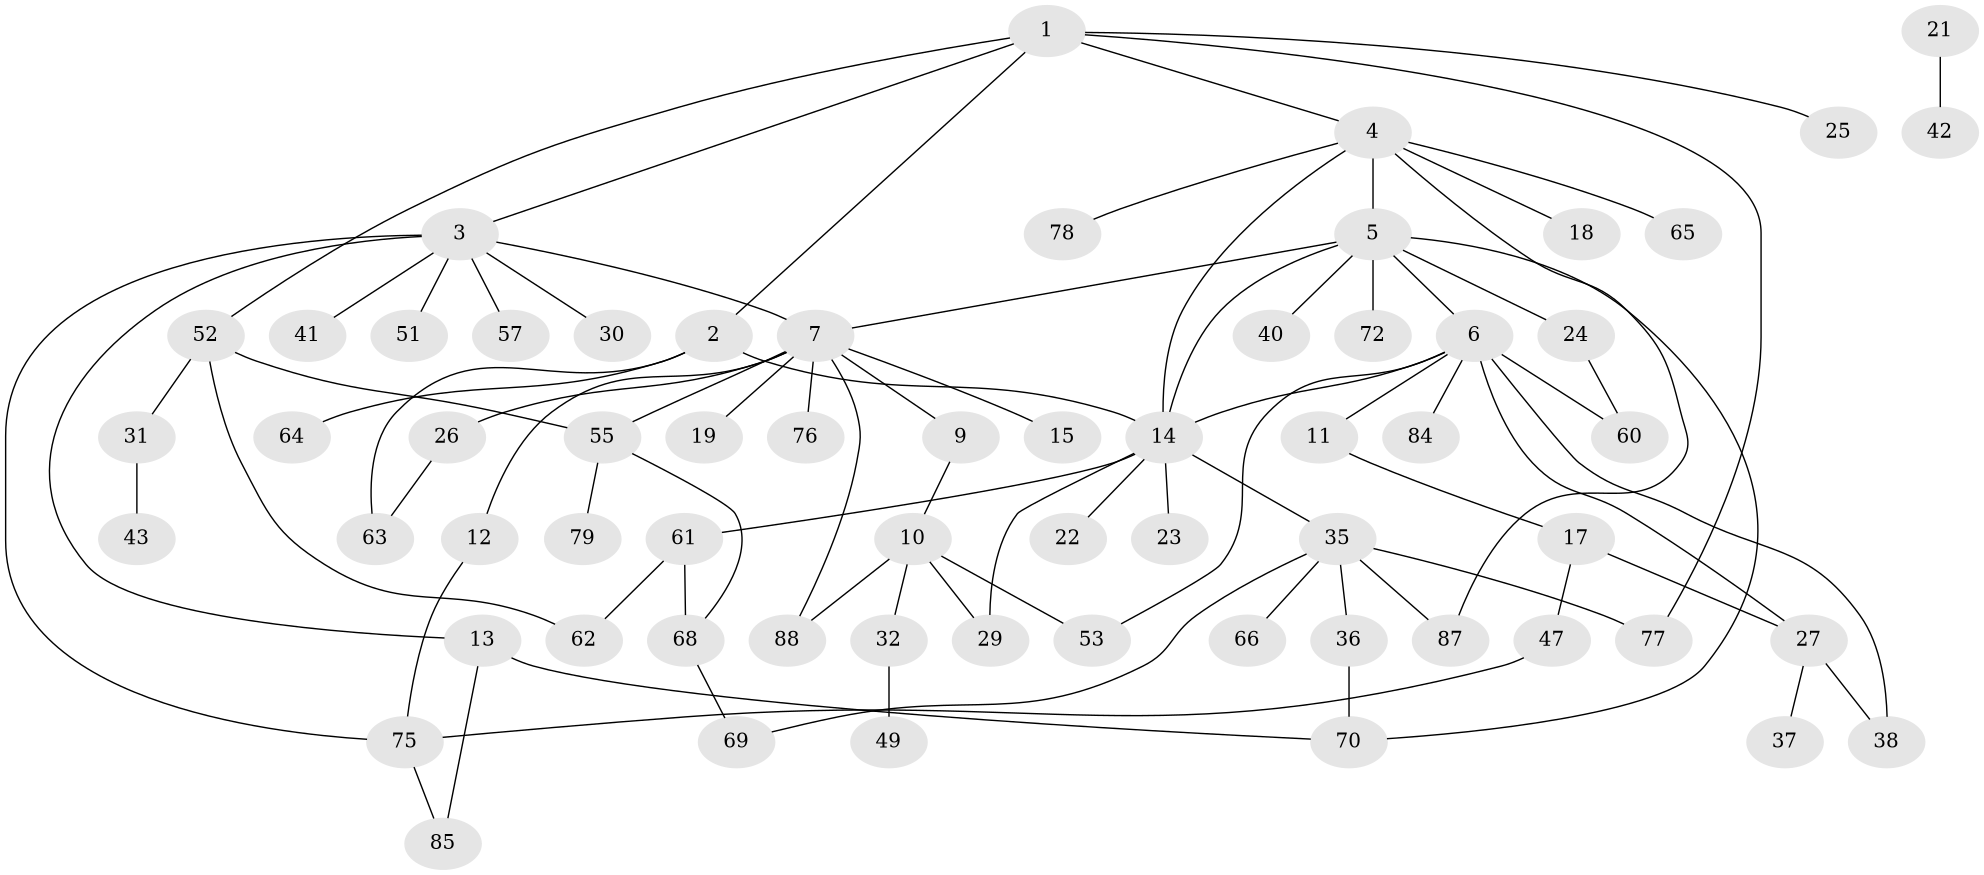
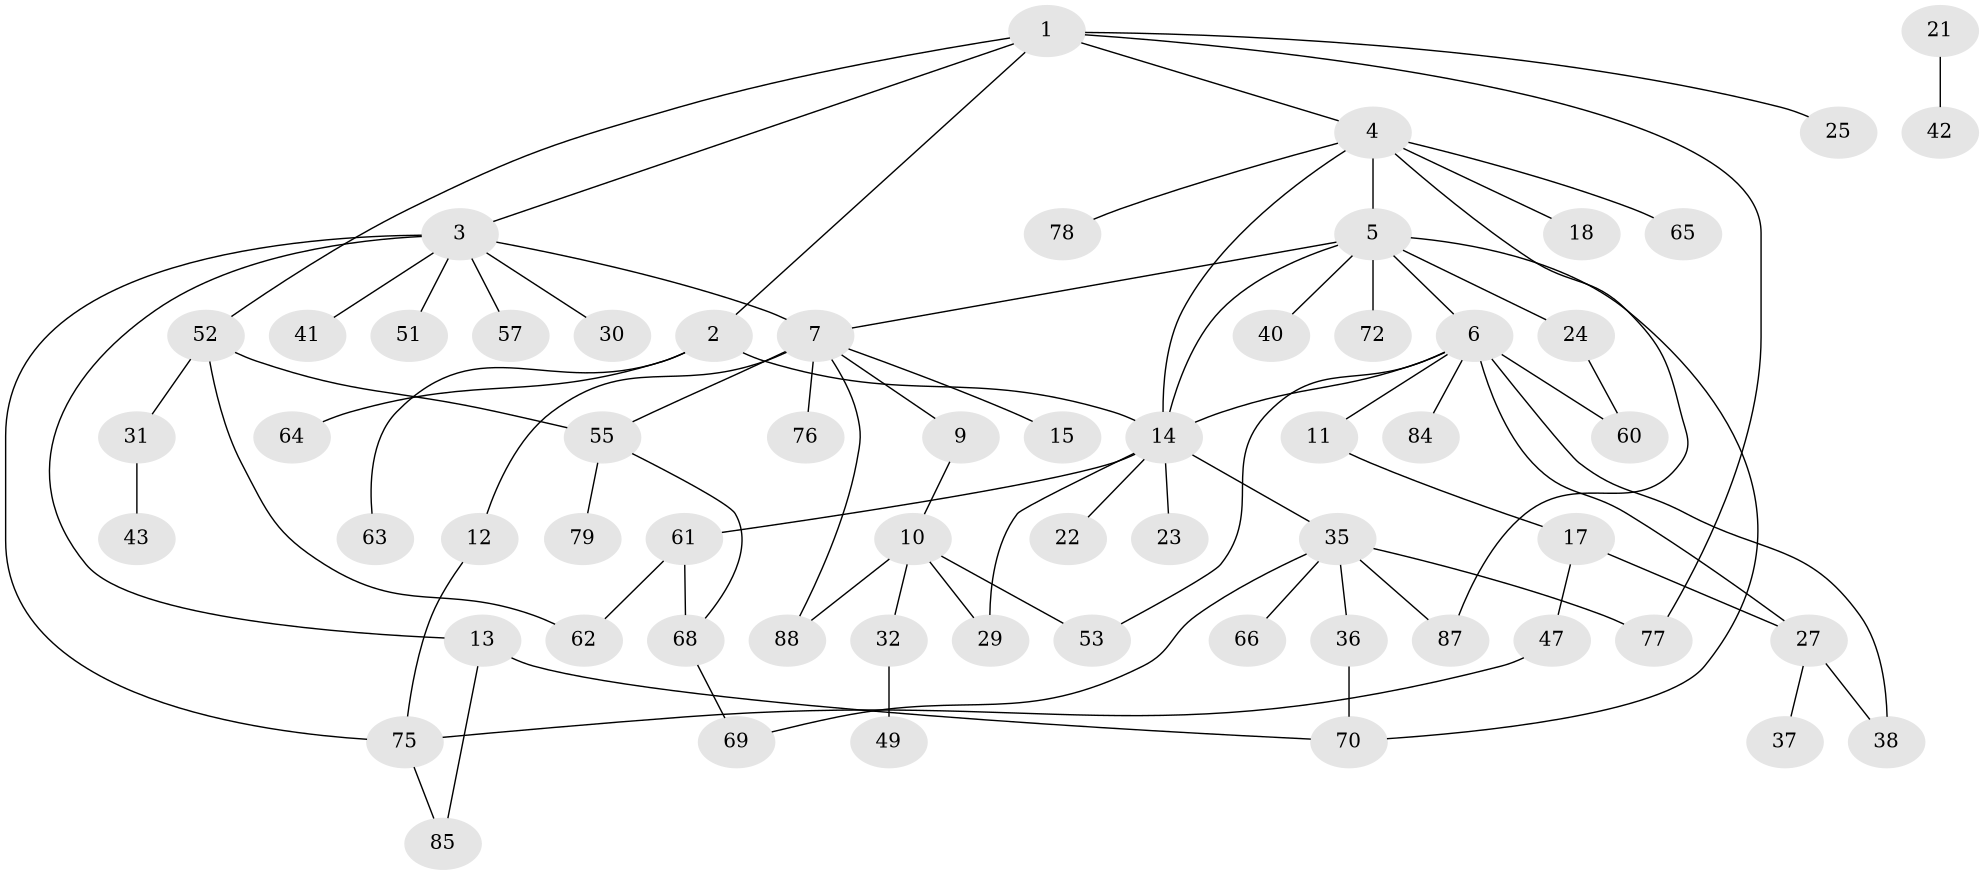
node "26": removed
node "19": removed
